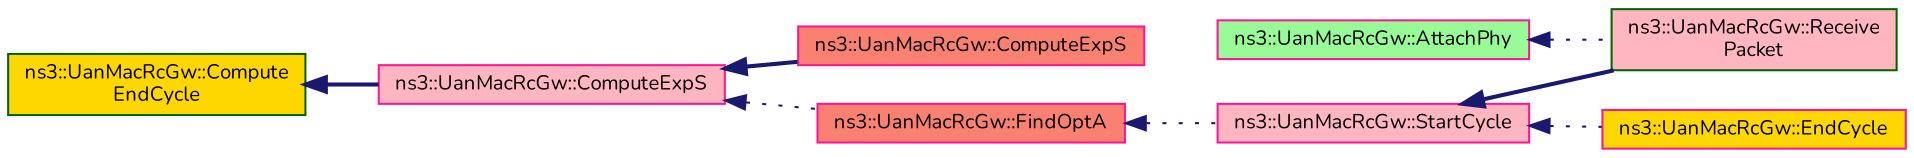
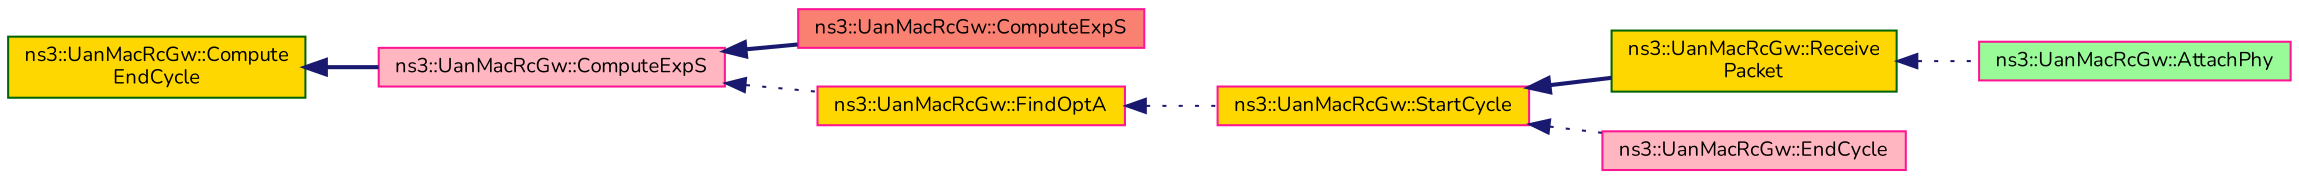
edge "ns3::UanMacRcGw::Receive Packet" -> "ns3::UanMacRcGw::AttachPhy": reversed
node "ns3::UanMacRcGw::Receive Packet": fillcolor lightpink -> gold
node "ns3::UanMacRcGw::FindOptA": fillcolor salmon -> gold
node "ns3::UanMacRcGw::StartCycle": fillcolor lightpink -> gold
node "ns3::UanMacRcGw::EndCycle": fillcolor gold -> lightpink
